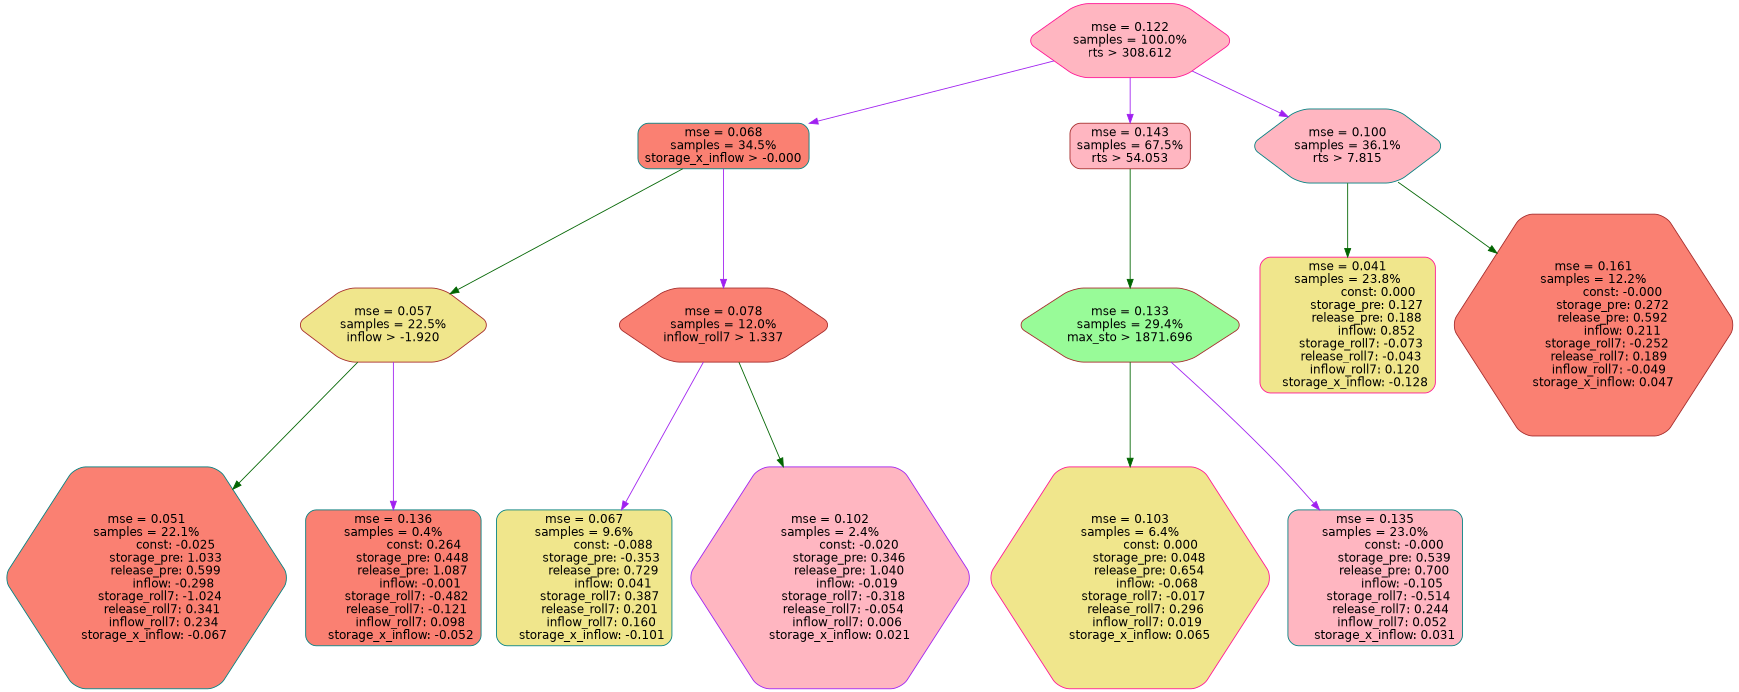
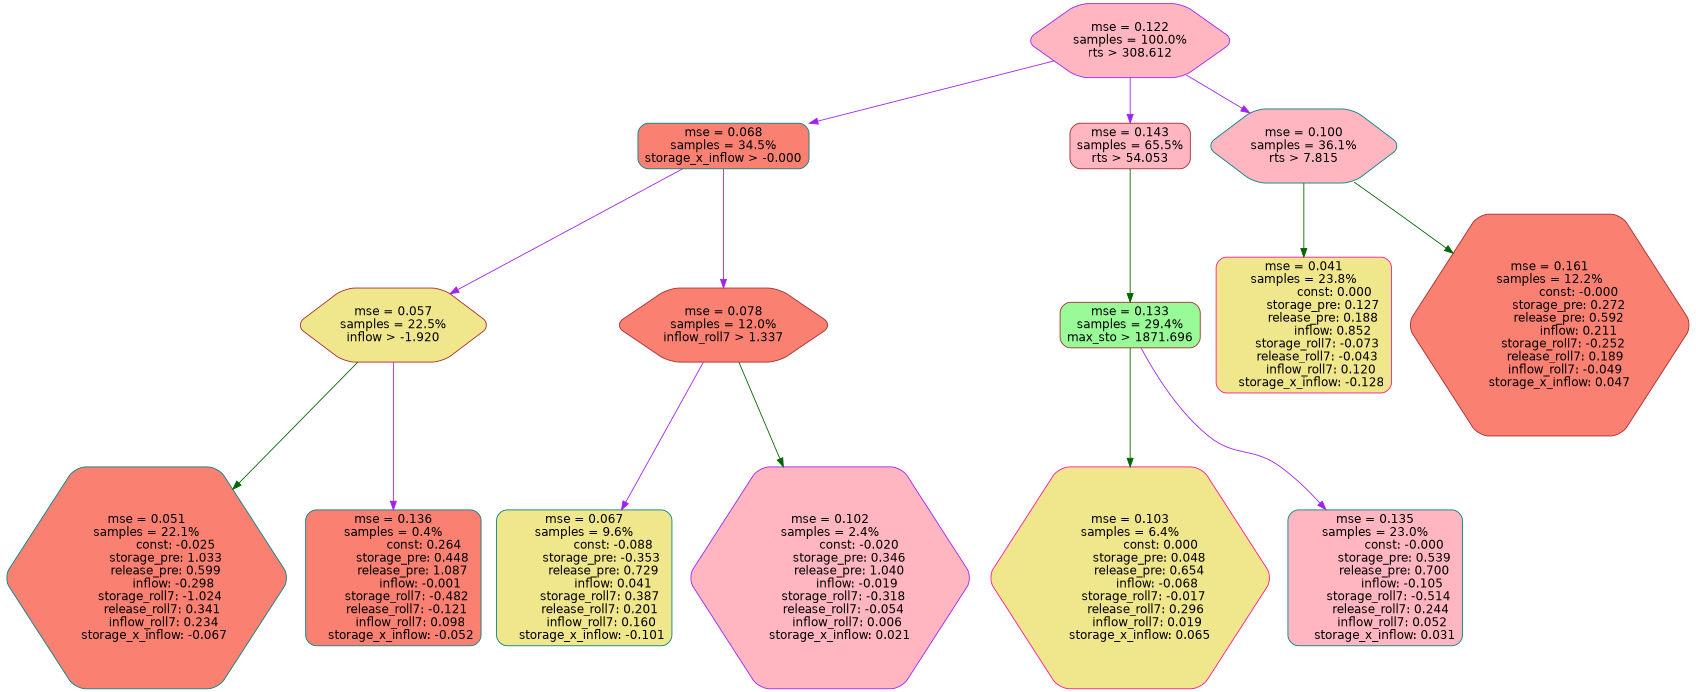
node "mse = 0.122 samples = 100.0% rts > 308.612": color deeppink -> purple
node "mse = 0.143 samples = 67.5% rts > 54.053": label "mse = 0.143 samples = 67.5% rts > 54.053" -> "mse = 0.143 samples = 65.5% rts > 54.053"
edge "mse = 0.068 samples = 34.5% storage_x_inflow > -0.000" -> "mse = 0.057 samples = 22.5% inflow > -1.920": color darkgreen -> purple
node "mse = 0.133 samples = 29.4% max_sto > 1871.696": shape hexagon -> box
